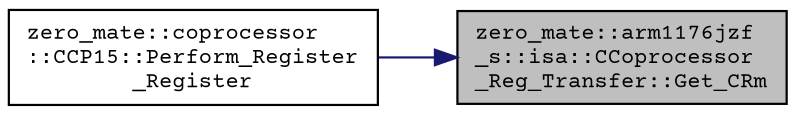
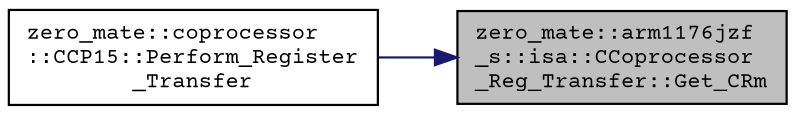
node "zero_mate::coprocessor ::CCP15::Perform_Register _Register": label "zero_mate::coprocessor ::CCP15::Perform_Register _Register" -> "zero_mate::coprocessor ::CCP15::Perform_Register _Transfer"
